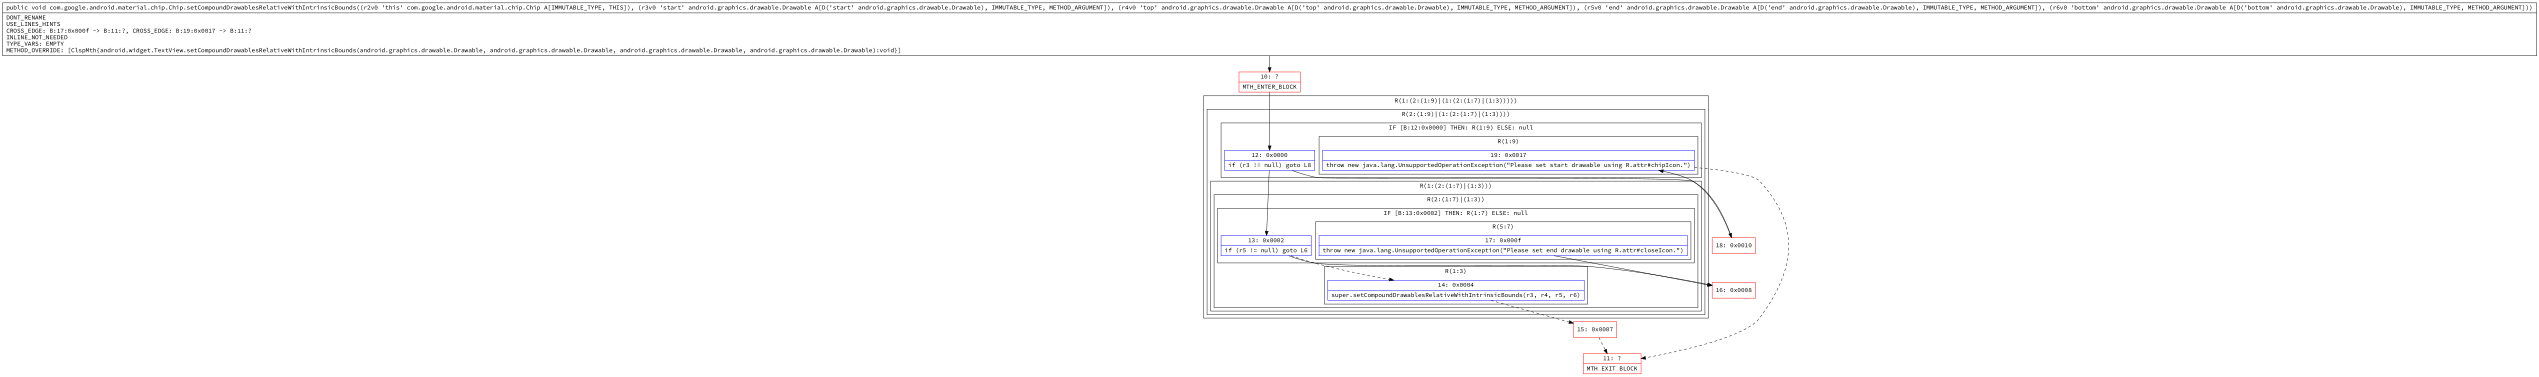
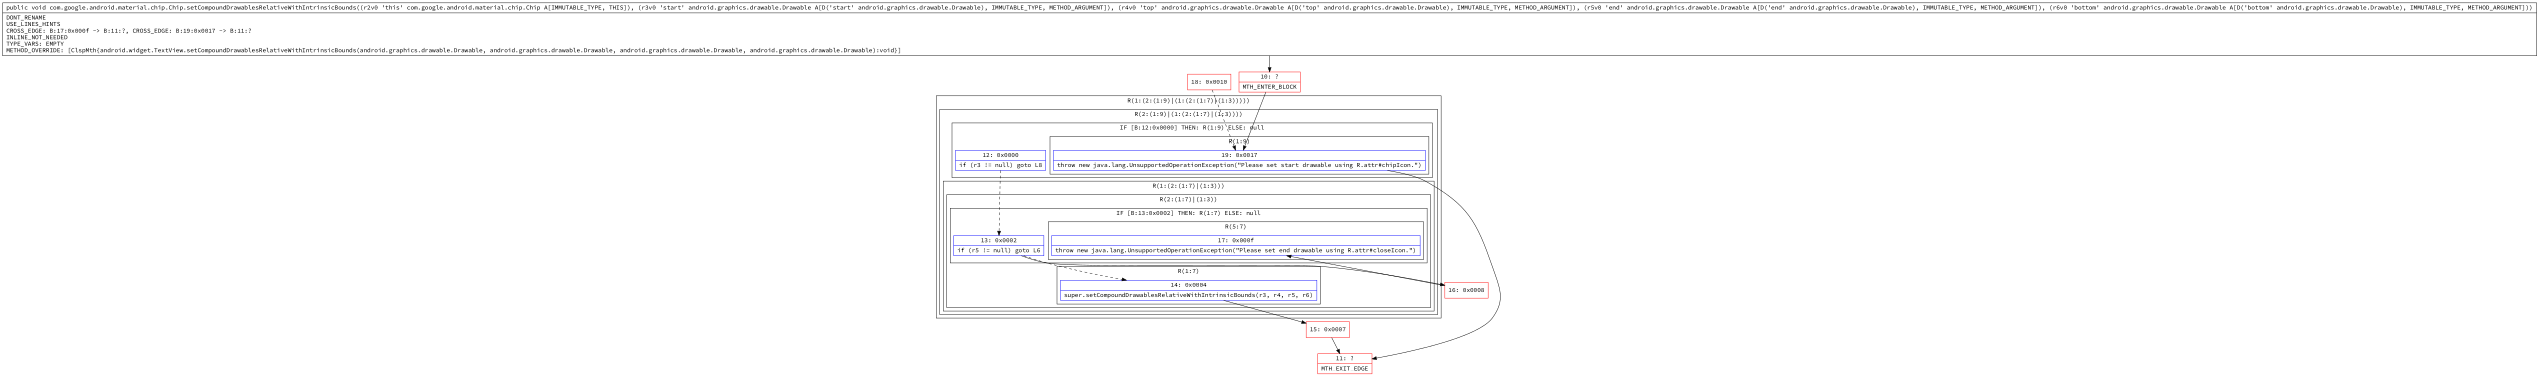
edge "10: ?" -> "12: 0x0000": now "10: ?" -> "19: 0x0017"
edge "12: 0x0000" -> "18: 0x0010": removed
edge "18: 0x0010" -> "19: 0x0017": style solid -> dashed
edge "12: 0x0000" -> "13: 0x0002": style solid -> dashed
edge "17: 0x000f" -> "16: 0x0008": reversed
cluster "R(1:3)": label "R(1:3)" -> "R(1:7)"
edge "19: 0x0017" -> "11: ?": style dashed -> solid
edge "14: 0x0004" -> "15: 0x0007": style dashed -> solid
edge "15: 0x0007" -> "11: ?": style dashed -> solid
node "11: ?": text "MTH_EXIT_BLOCK" -> "MTH_EXIT_EDGE"
